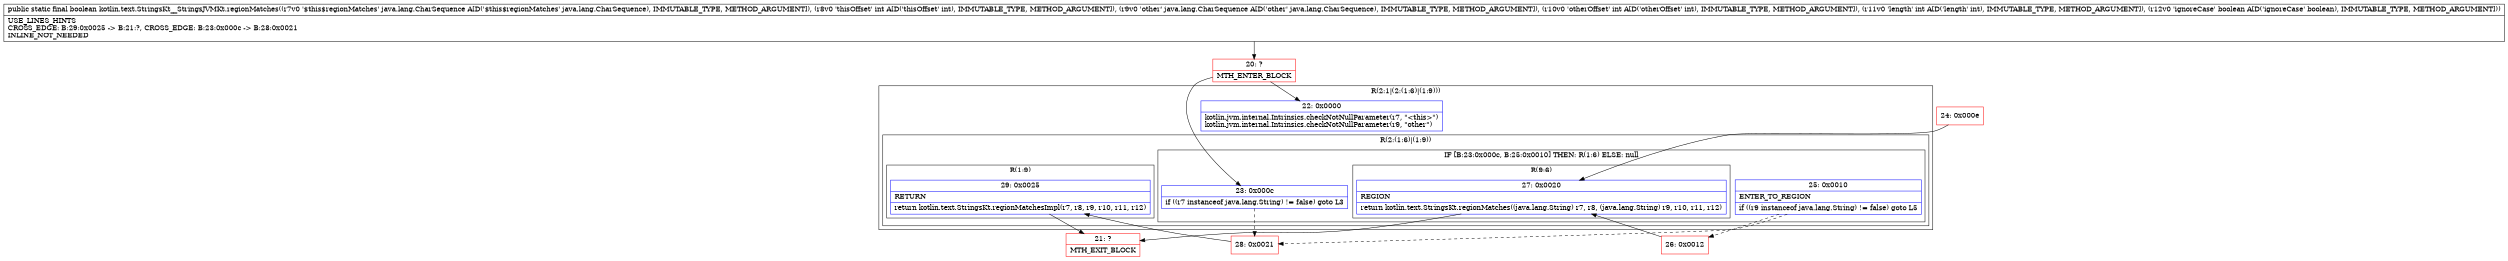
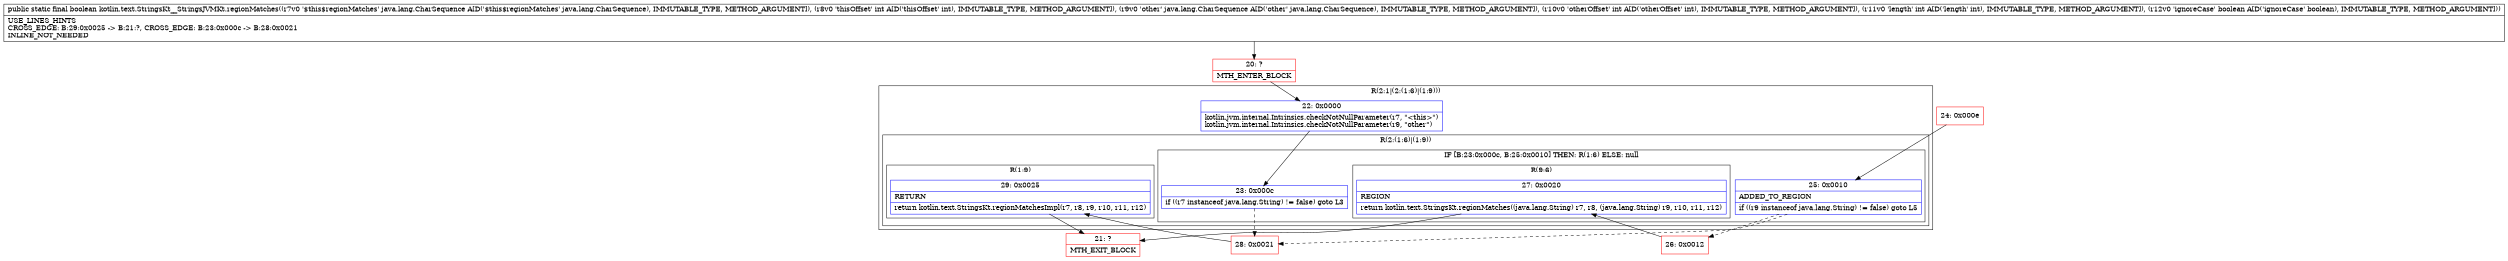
edge "20: ?" -> "23: 0x000c": now "22: 0x0000" -> "23: 0x000c"
edge "24: 0x000e" -> "27: 0x0020": now "24: 0x000e" -> "25: 0x0010"
node "25: 0x0010": text "ENTER_TO_REGION" -> "ADDED_TO_REGION"
